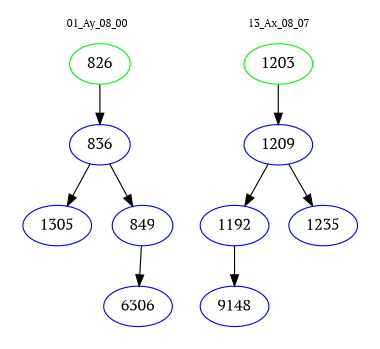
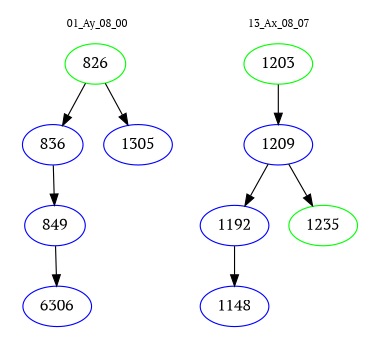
edge "836" -> "1305": now "826" -> "1305"
node "1235": color blue -> green
node "9148": label "9148" -> "1148"
